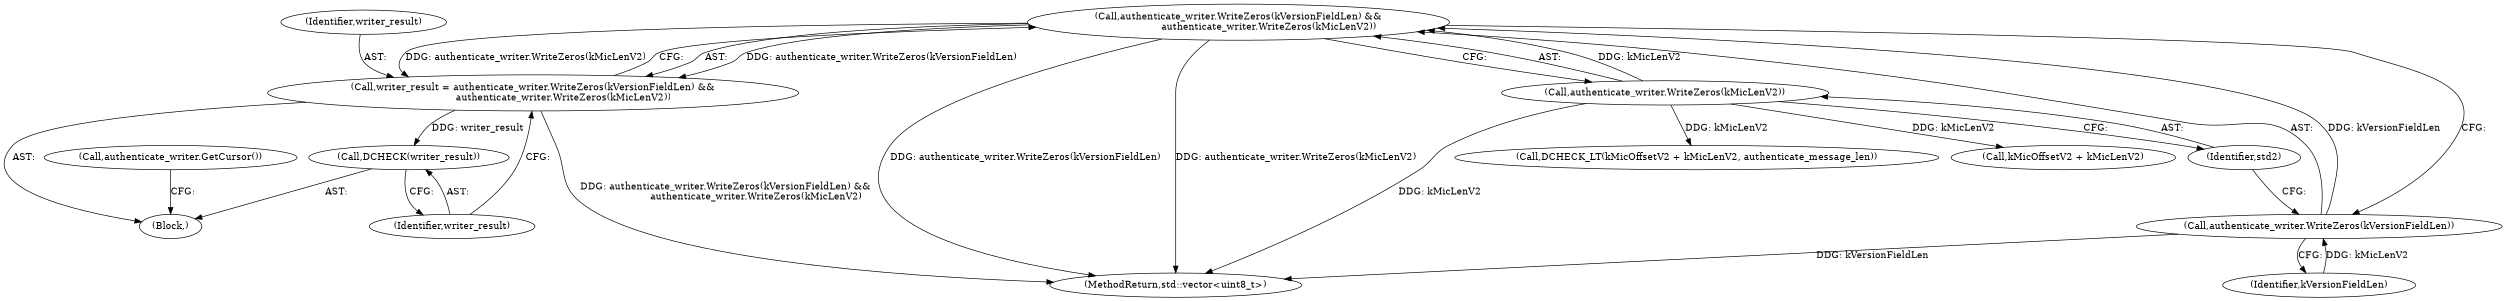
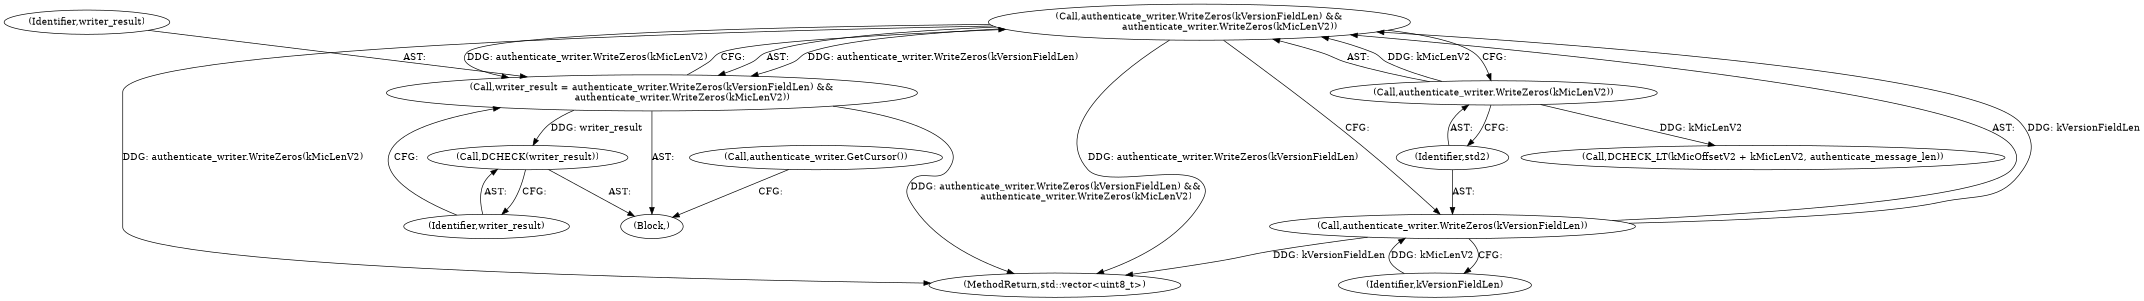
node "(Call,kMicOffsetV2 + kMicLenV2)": removed
edge "(Call,authenticate_writer.WriteZeros(kMicLenV2))" -> "(MethodReturn,std::vector<uint8_t>)": removed, label "DDG: kMicLenV2"
edge "(Identifier,std2)" -> "(Call,authenticate_writer.WriteZeros(kVersionFieldLen))": label "CFG: " -> "AST: "
